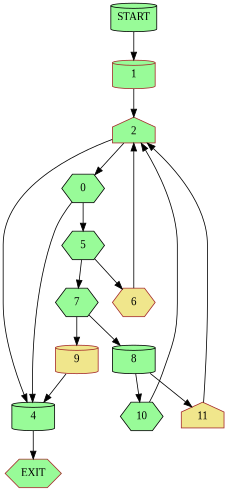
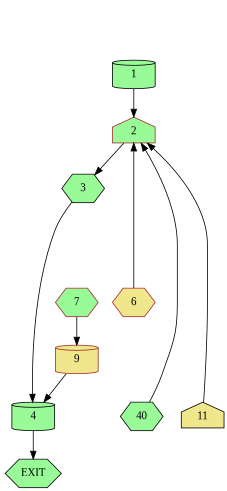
node "START": removed
node "1": color brown -> black
node "0": label "0" -> "3"
edge "2" -> "4": removed
node "5": removed
node "7": color black -> brown
node "8": removed
node "10": label "10" -> "40"
node "11": color brown -> black
node "EXIT": color brown -> black
